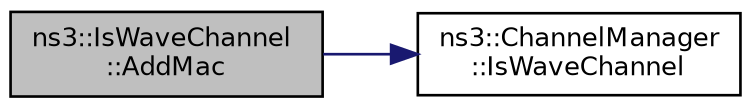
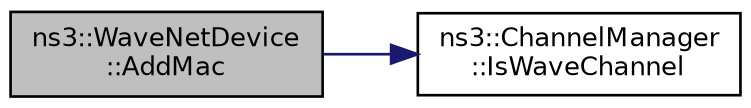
node "ns3::IsWaveChannel ::AddMac": label "ns3::IsWaveChannel ::AddMac" -> "ns3::WaveNetDevice ::AddMac"
